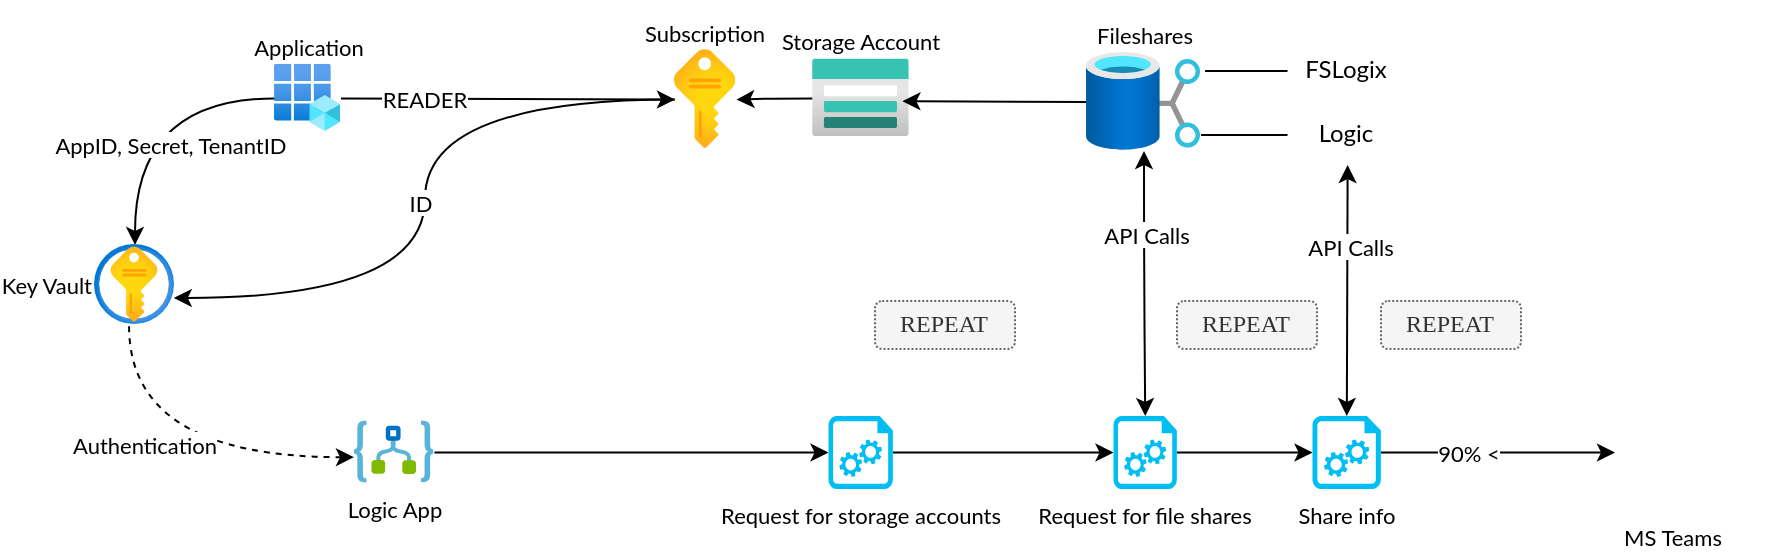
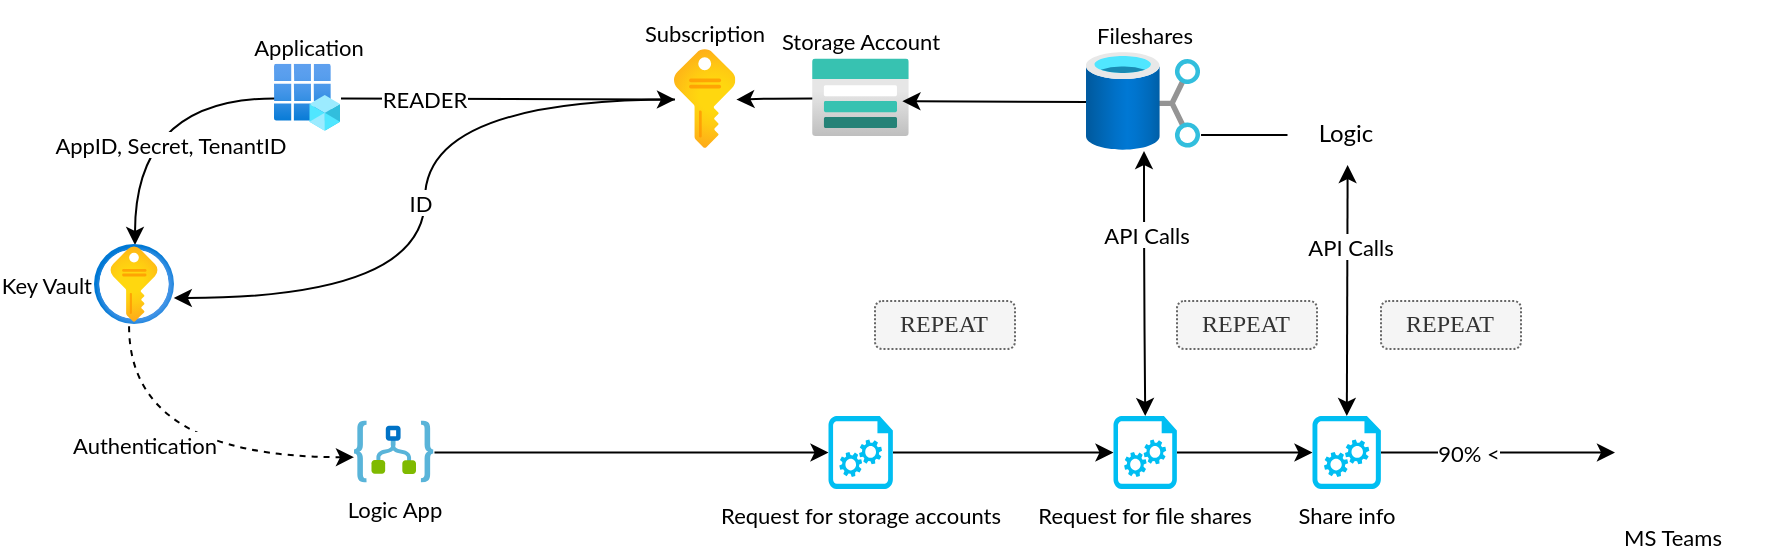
edge "FSLogix" -- "Fileshares": removed
node "FSLogix": removed
